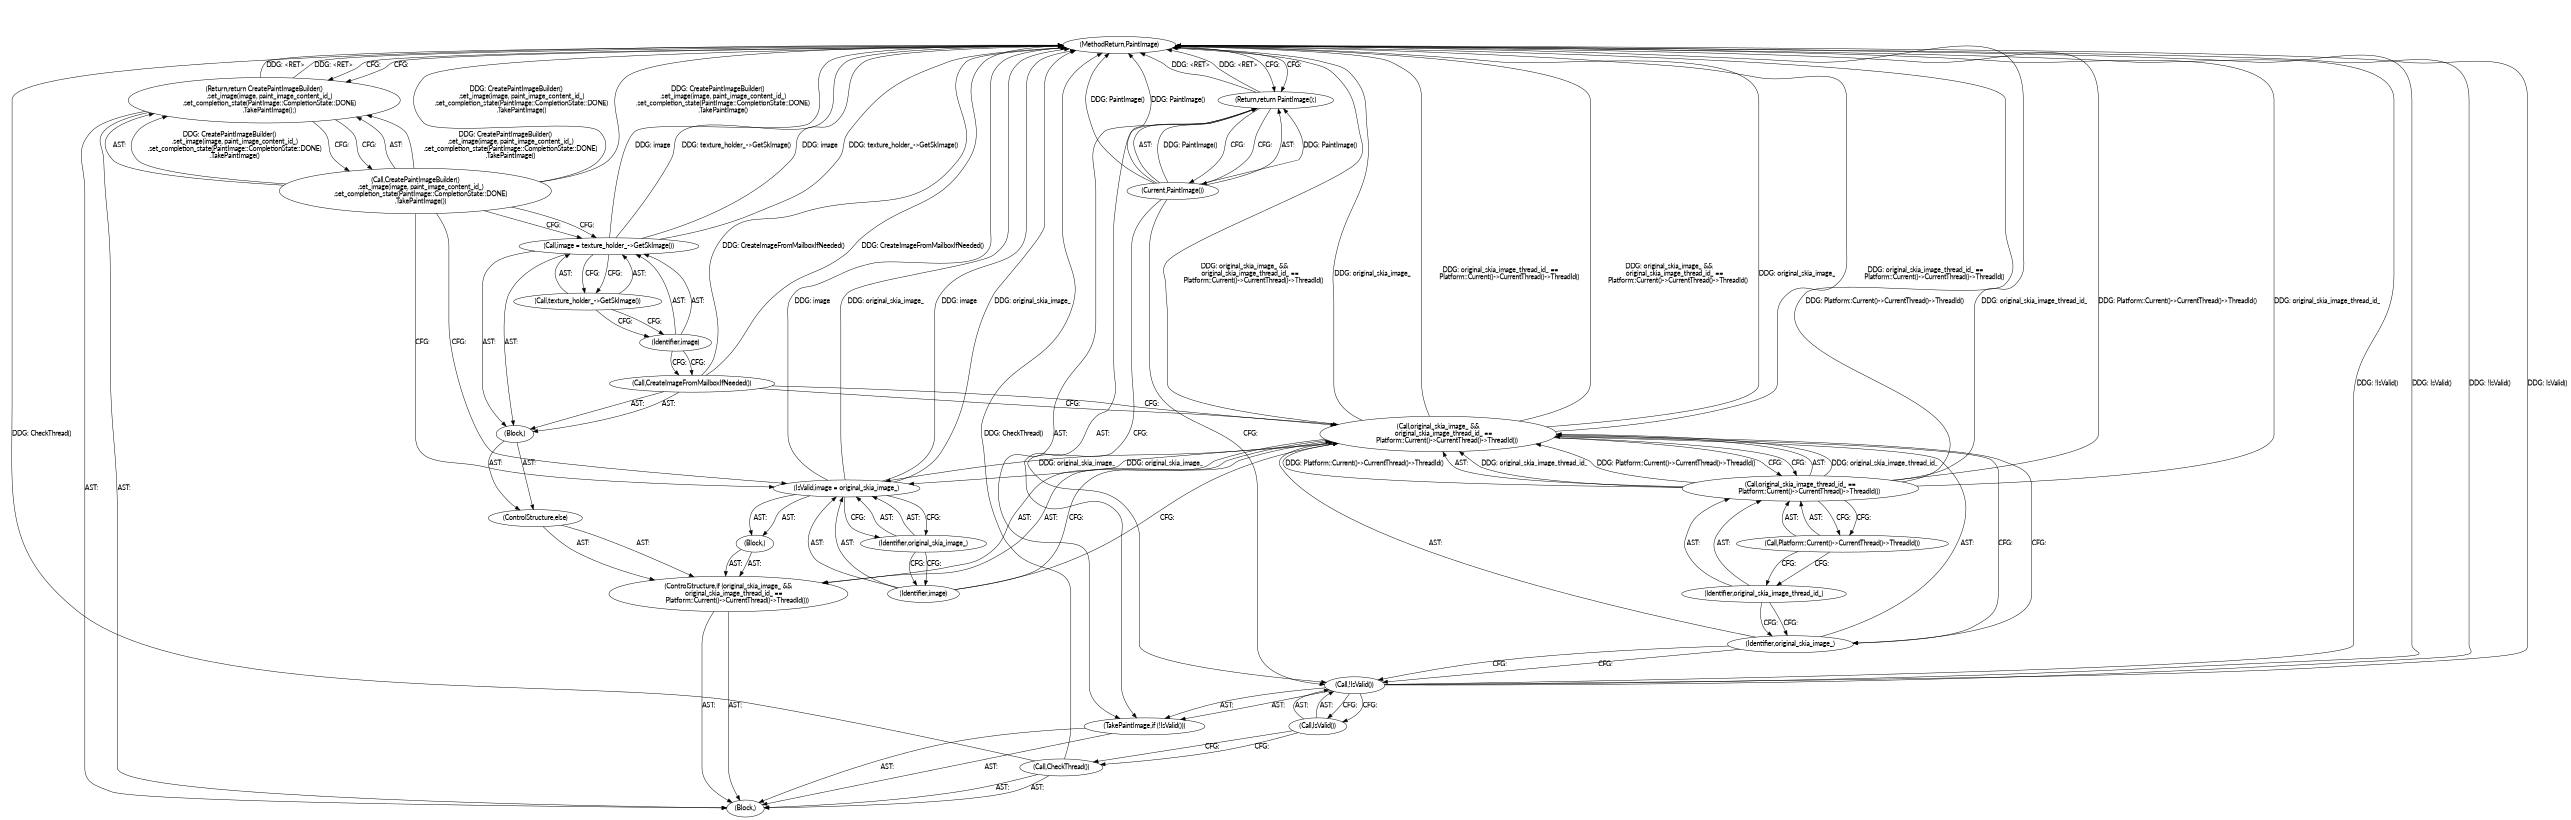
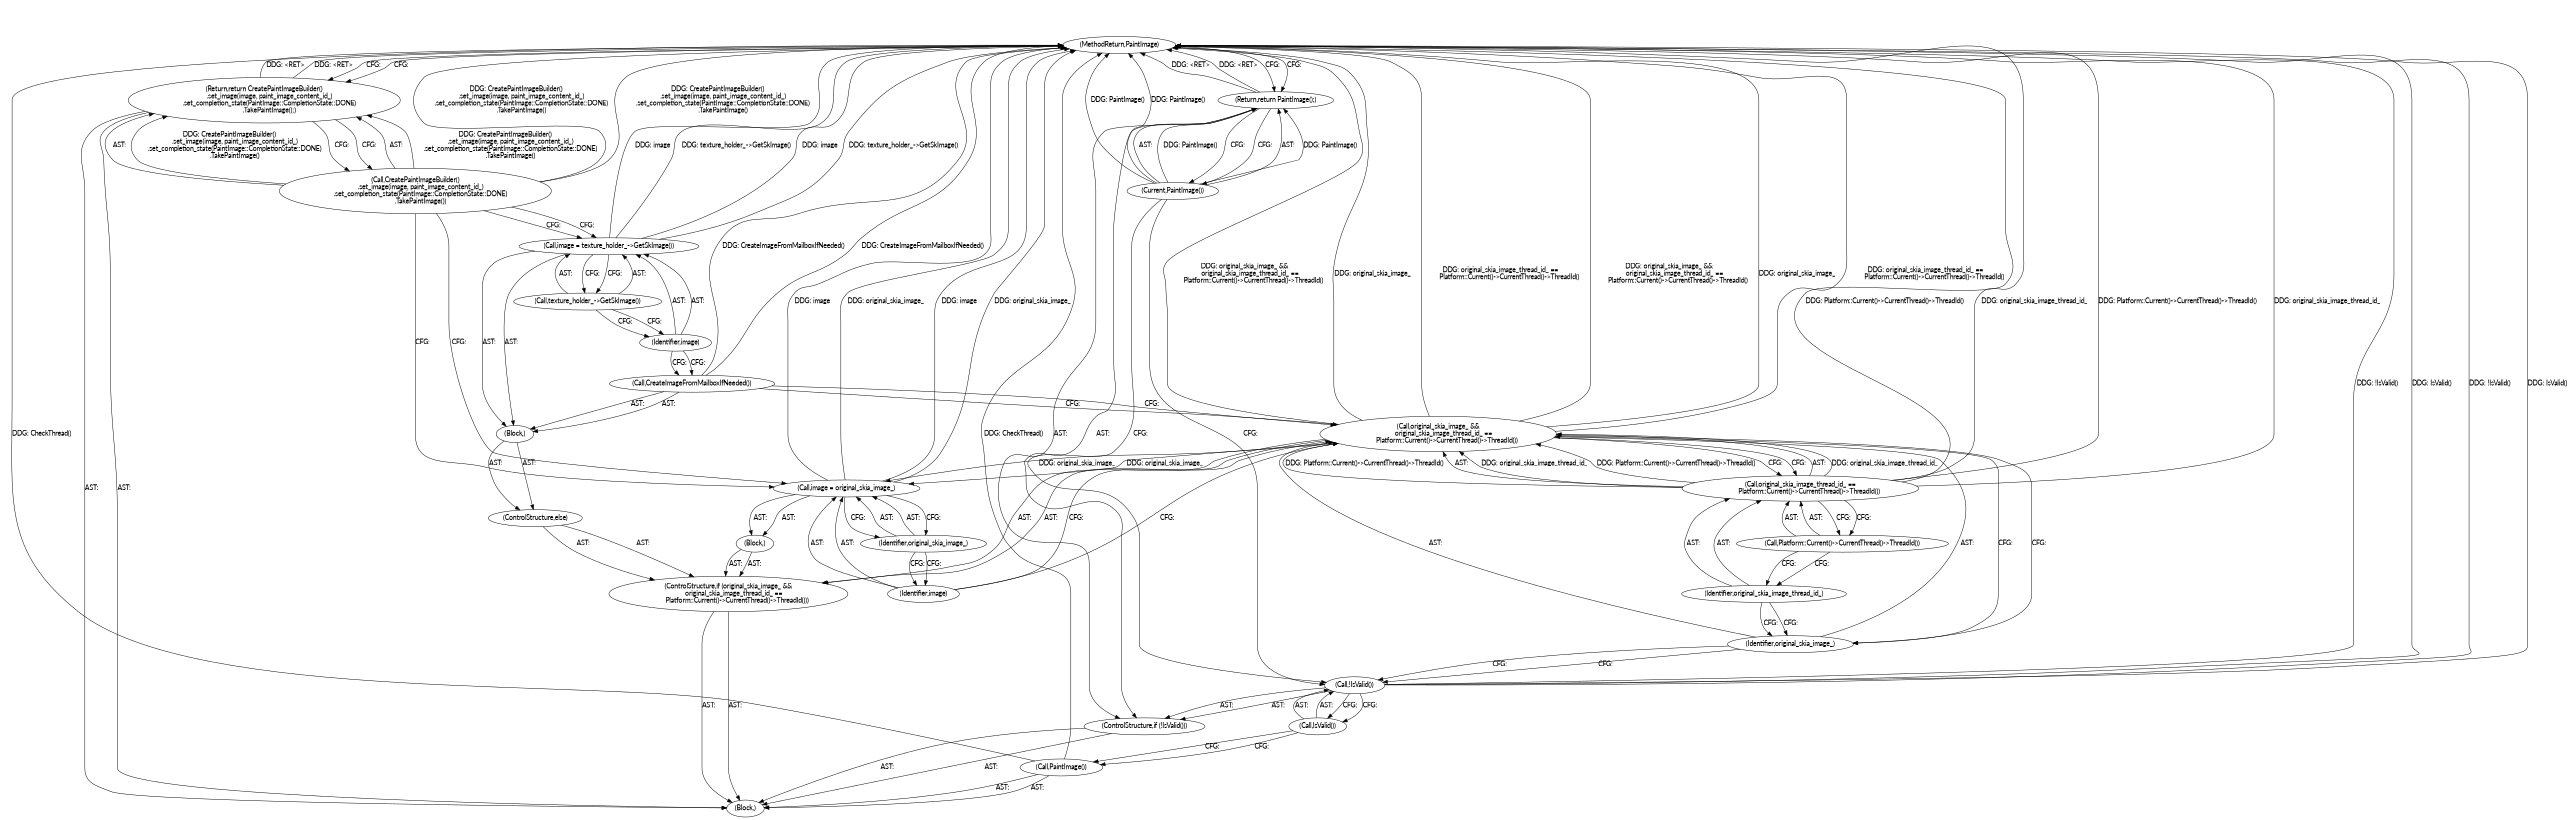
node "(IsValid,image = original_skia_image_)": label "(IsValid,image = original_skia_image_)" -> "(Call,image = original_skia_image_)"
node "(TakePaintImage,if (!IsValid()))": label "(TakePaintImage,if (!IsValid()))" -> "(ControlStructure,if (!IsValid()))"
node "(Call,CheckThread())": label "(Call,CheckThread())" -> "(Call,PaintImage())"
